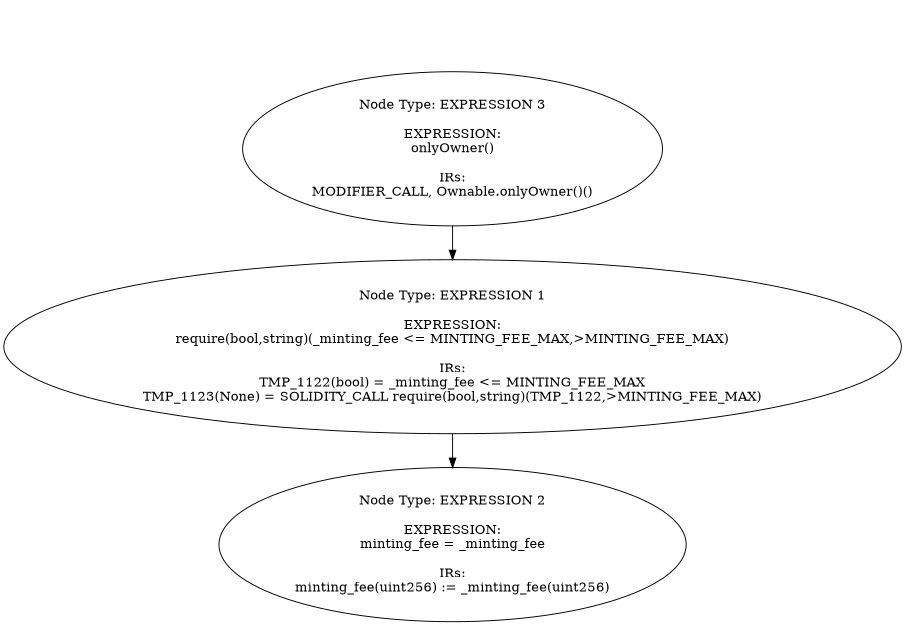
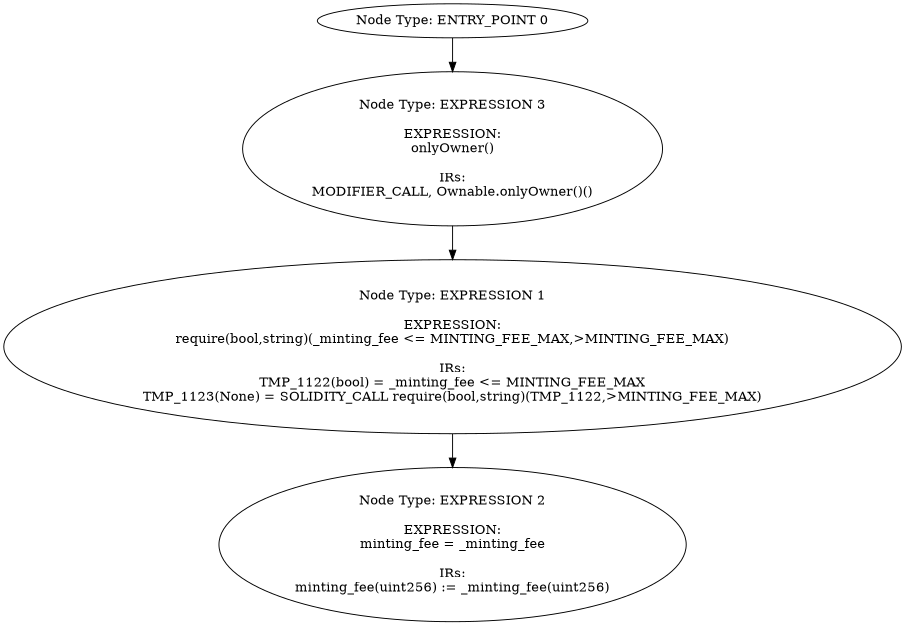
node "Node Type: ENTRY_POINT 0": added
